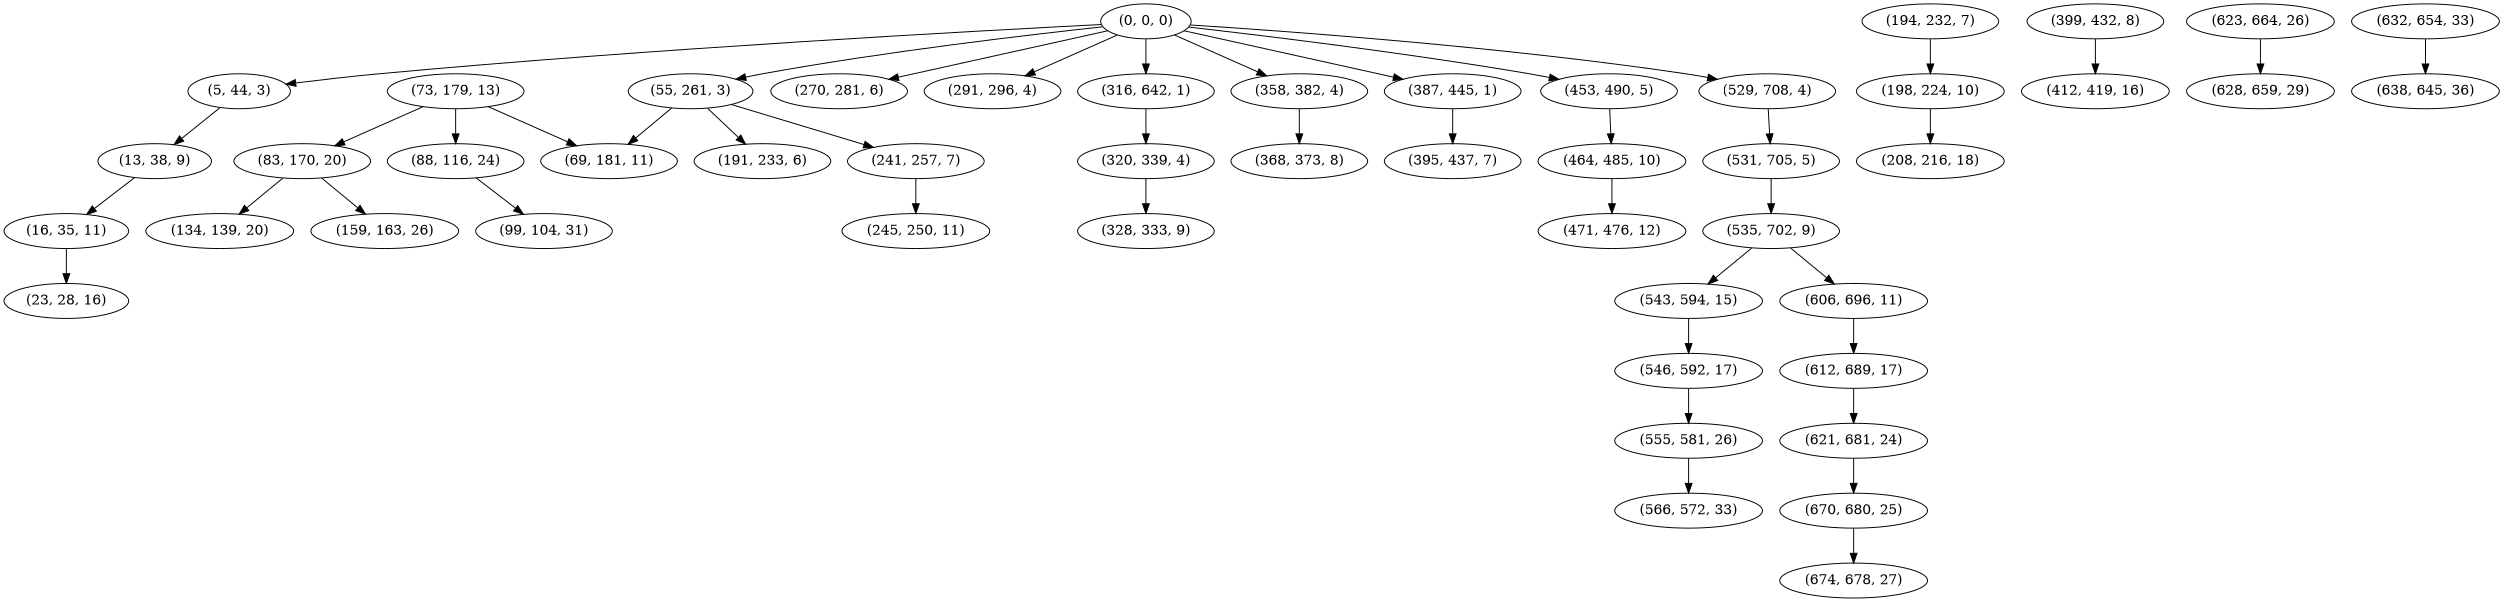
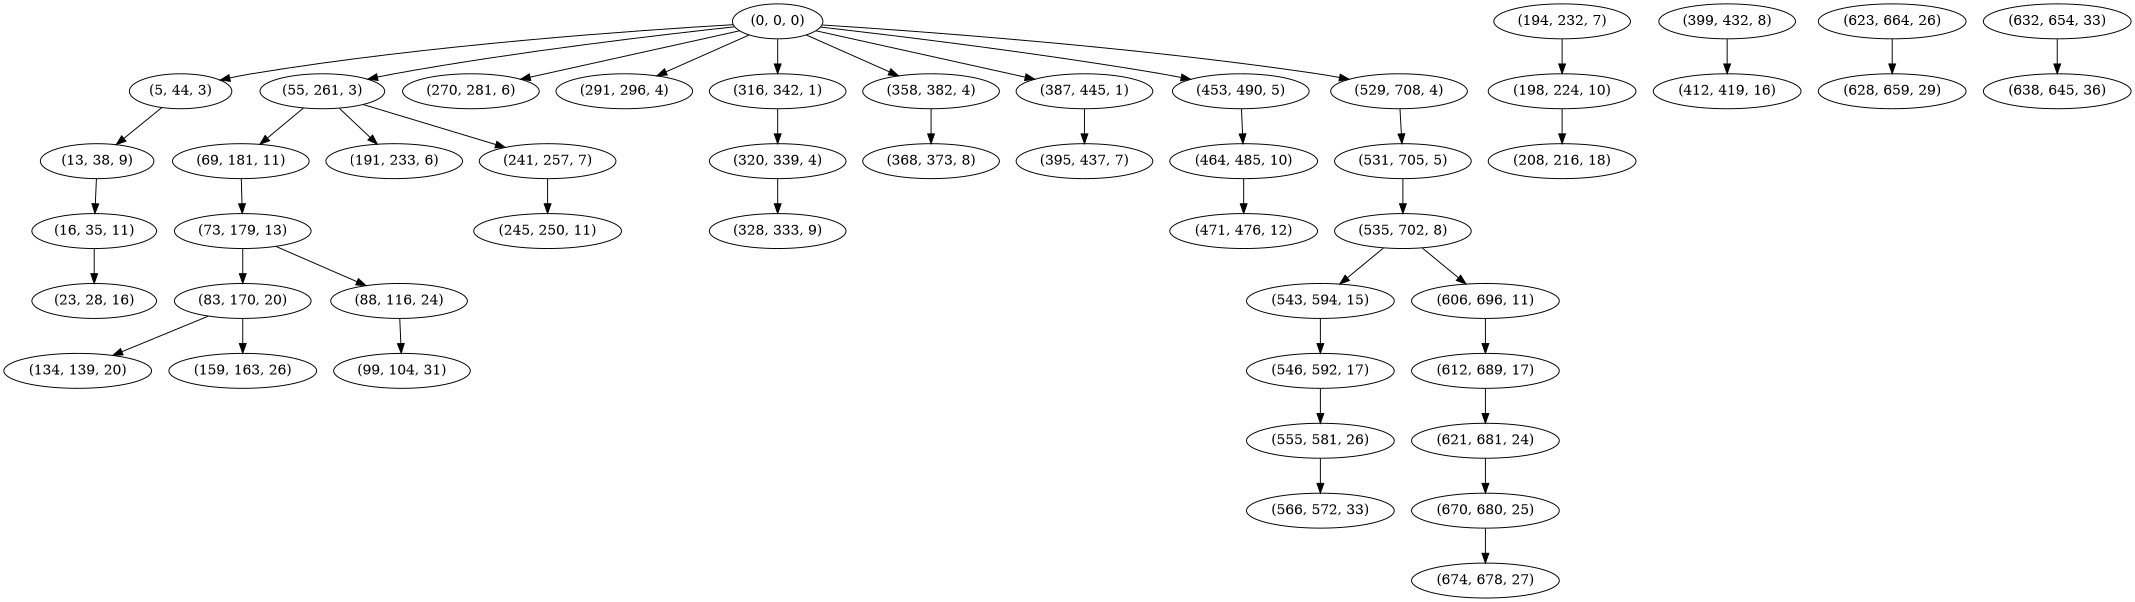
node "(316, 642, 1)": label "(316, 642, 1)" -> "(316, 342, 1)"
edge "(73, 179, 13)" -> "(69, 181, 11)": reversed
node "(535, 702, 9)": label "(535, 702, 9)" -> "(535, 702, 8)"
